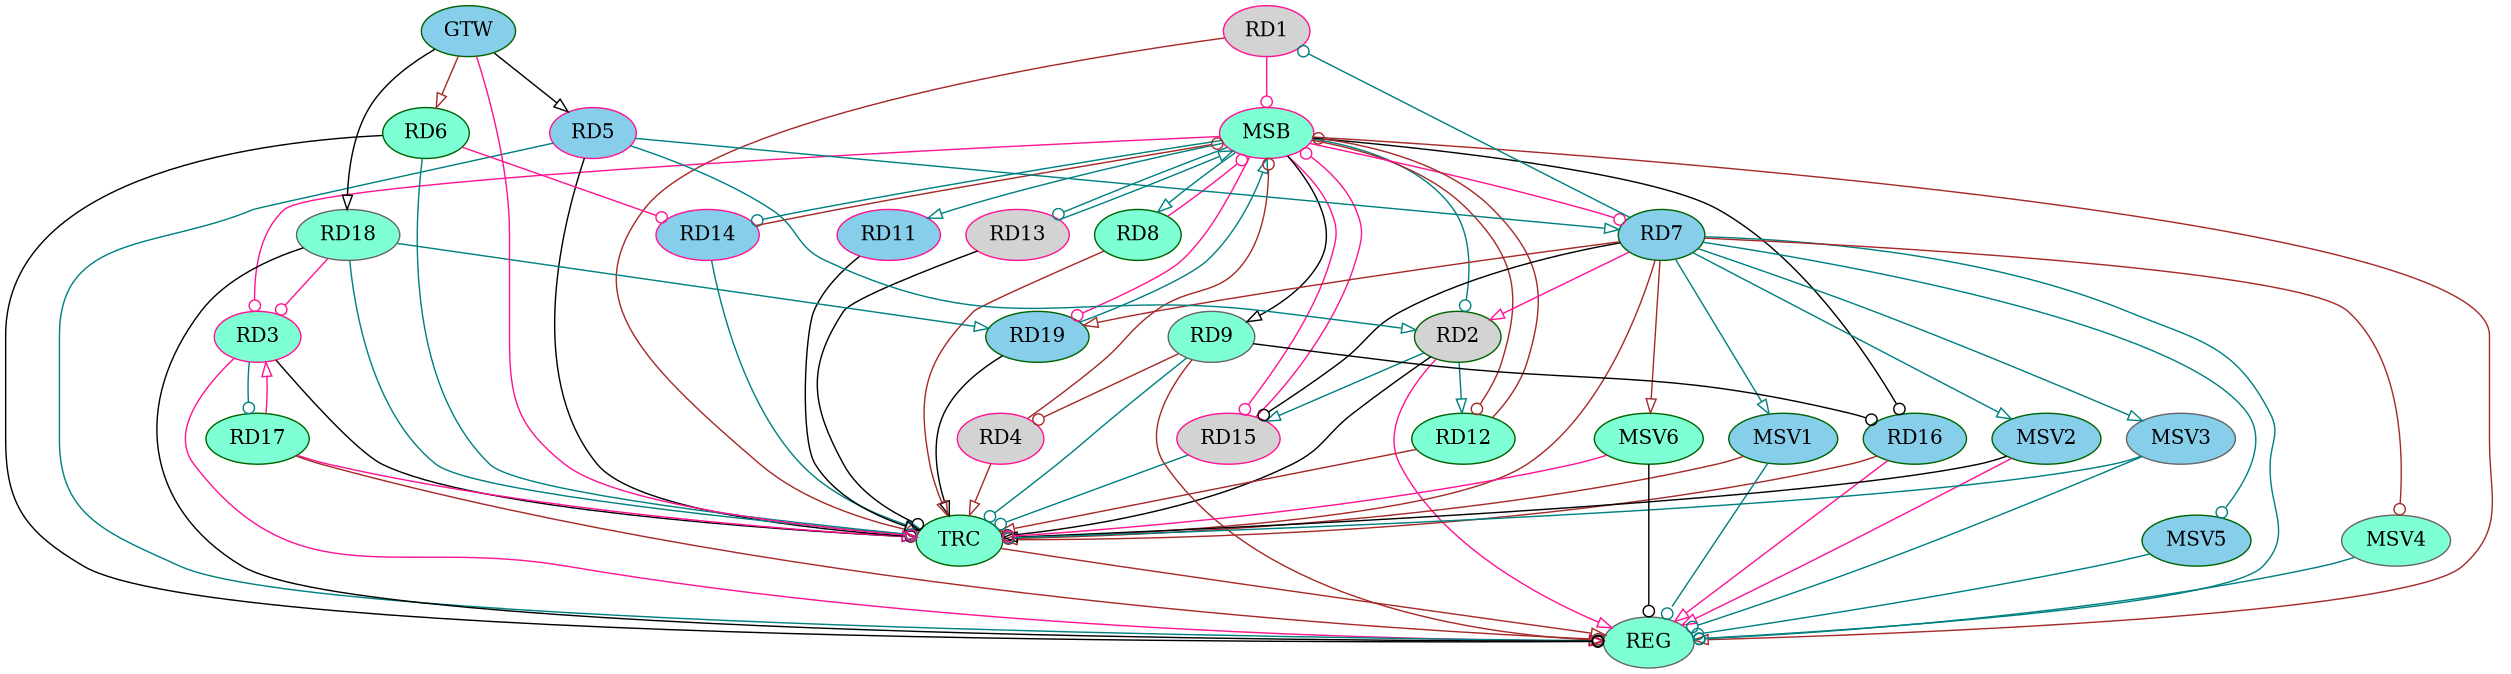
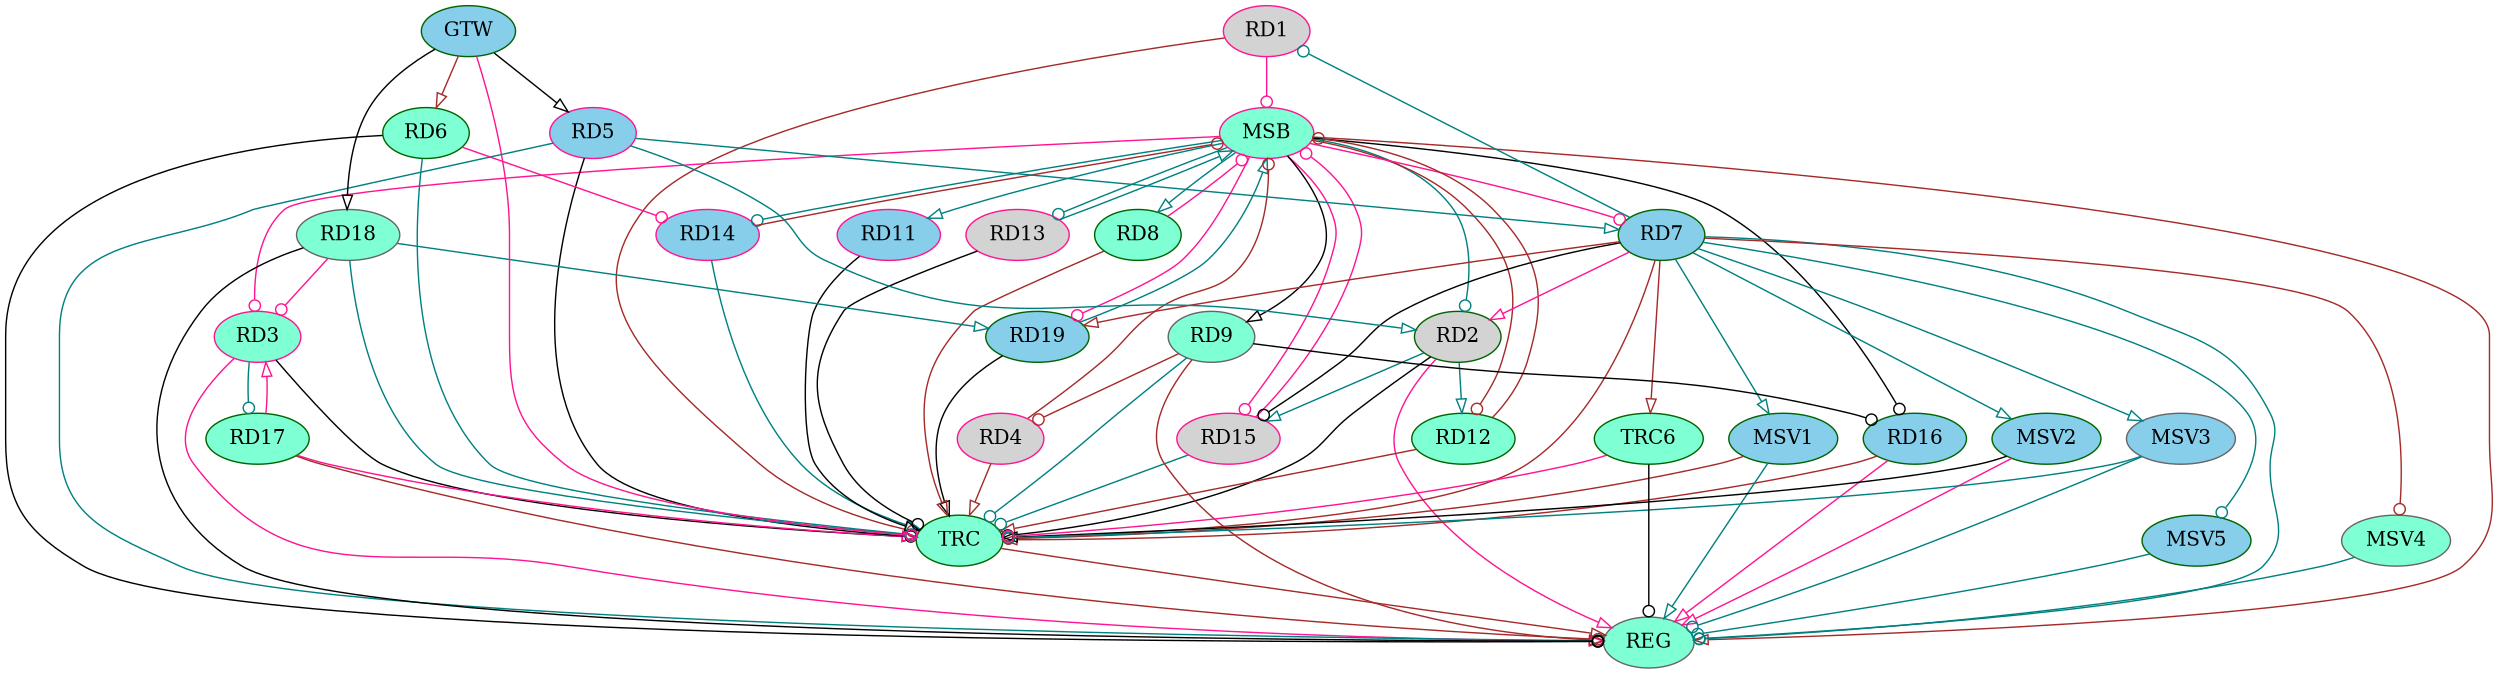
node "MSV6": label "MSV6" -> "TRC6"
edge "MSV1" -> "REG": arrowhead odot -> onormal
